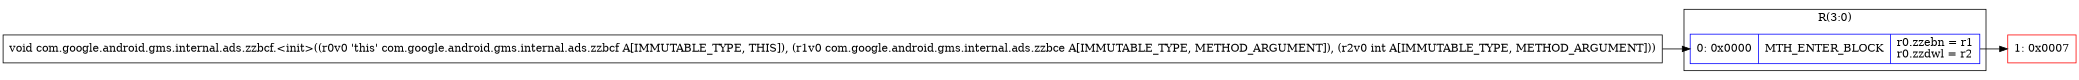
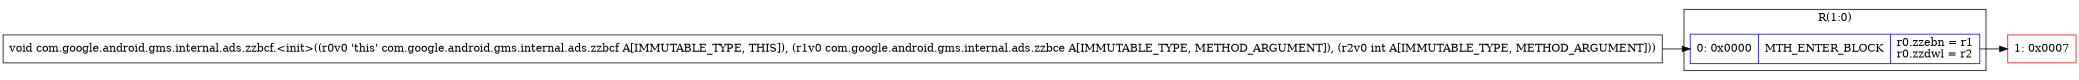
cluster "R(3:0)": label "R(3:0)" -> "R(1:0)"
